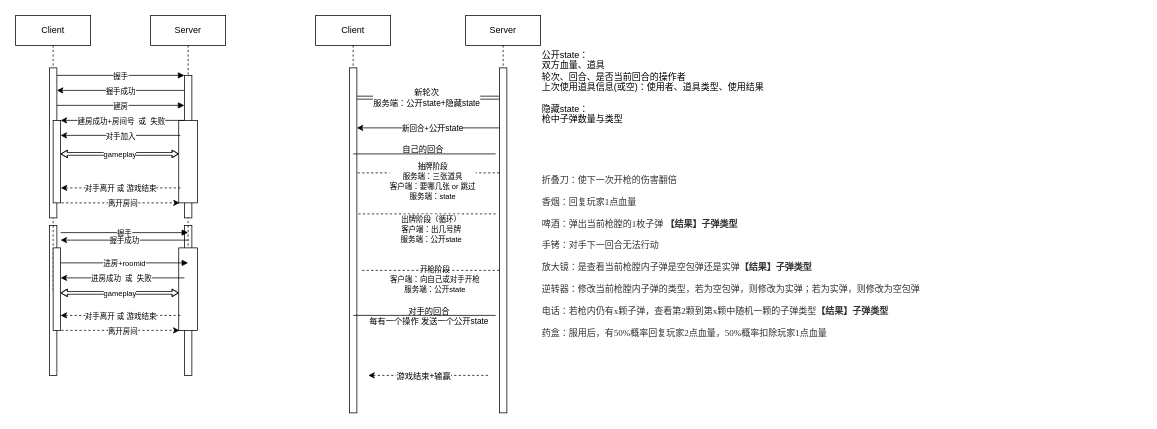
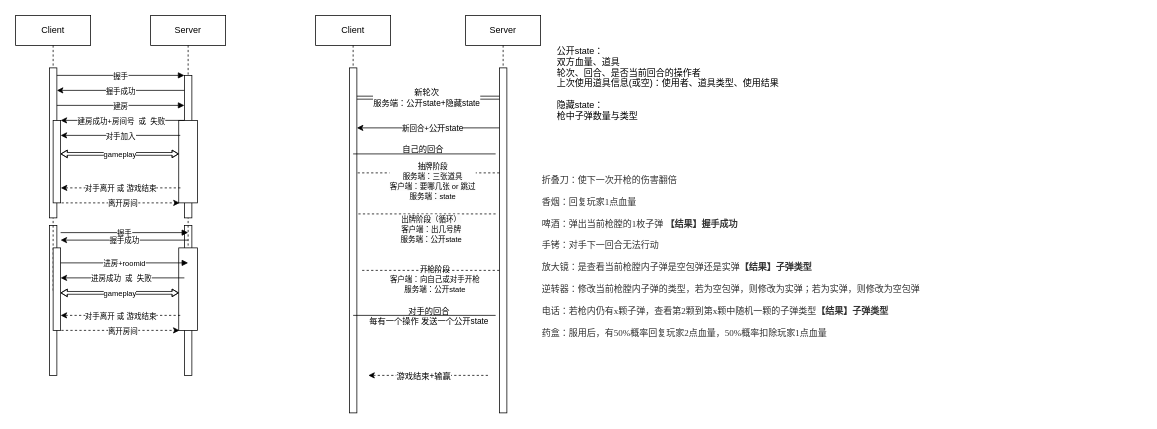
node "公开state： 双方血量、道具 轮次、回合、是否当前回合的操作者 上次使用道具信息(或空)：使用者、道具类型、使用结果 隐藏state： 枪中子弹数量与类型": moved (660, 98) -> (675, 94)
node "折叠刀：使下一次开枪的伤害翻倍 香烟：回复玩家1点血量 啤酒：弹出当前枪膛的1枚子弹 【结果】子弹类型 手铐：对手下一回合无法行动 放大镜：是查看当前枪膛内子弹是空包弹还是实弹【结果】子弹类型 逆转器：修改当前枪膛内子弹的类型，若为空包弹，则修改为实弹；若为实弹，则修改为空包弹 电话：若枪内仍有x颗子弹，查看第2颗到第x颗中随机一颗的子弹类型【结果】子弹类型 药盒：服用后，有50%概率回复玩家2点血量，50%概率扣除玩家1点血量": label "折叠刀：使下一次开枪的伤害翻倍 香烟：回复玩家1点血量 啤酒：弹出当前枪膛的1枚子弹 【结果】子弹类型 手铐：对手下一回合无法行动 放大镜：是查看当前枪膛内子弹是空包弹还是实弹【结果】子弹类型 逆转器：修改当前枪膛内子弹的类型，若为空包弹，则修改为实弹；若为实弹，则修改为空包弹 电话：若枪内仍有x颗子弹，查看第2颗到第x颗中随机一颗的子弹类型【结果】子弹类型 药盒：服用后，有50%概率回复玩家2点血量，50%概率扣除玩家1点血量" -> "折叠刀：使下一次开枪的伤害翻倍 香烟：回复玩家1点血量 啤酒：弹出当前枪膛的1枚子弹 【结果】握手成功 手铐：对手下一回合无法行动 放大镜：是查看当前枪膛内子弹是空包弹还是实弹【结果】子弹类型 逆转器：修改当前枪膛内子弹的类型，若为空包弹，则修改为实弹；若为实弹，则修改为空包弹 电话：若枪内仍有x颗子弹，查看第2颗到第x颗中随机一颗的子弹类型【结果】子弹类型 药盒：服用后，有50%概率回复玩家2点血量，50%概率扣除玩家1点血量"
